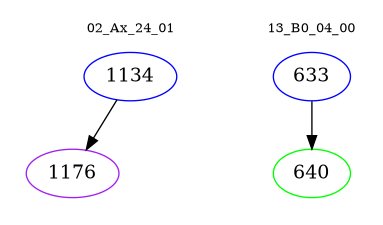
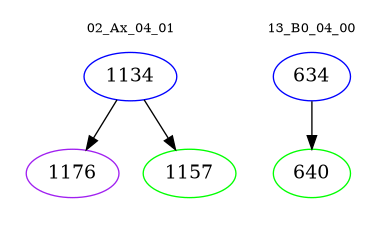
cluster "02_Ax_24_01": label "02_Ax_24_01" -> "02_Ax_04_01"
node "633": label "633" -> "634"
node "1157": added
